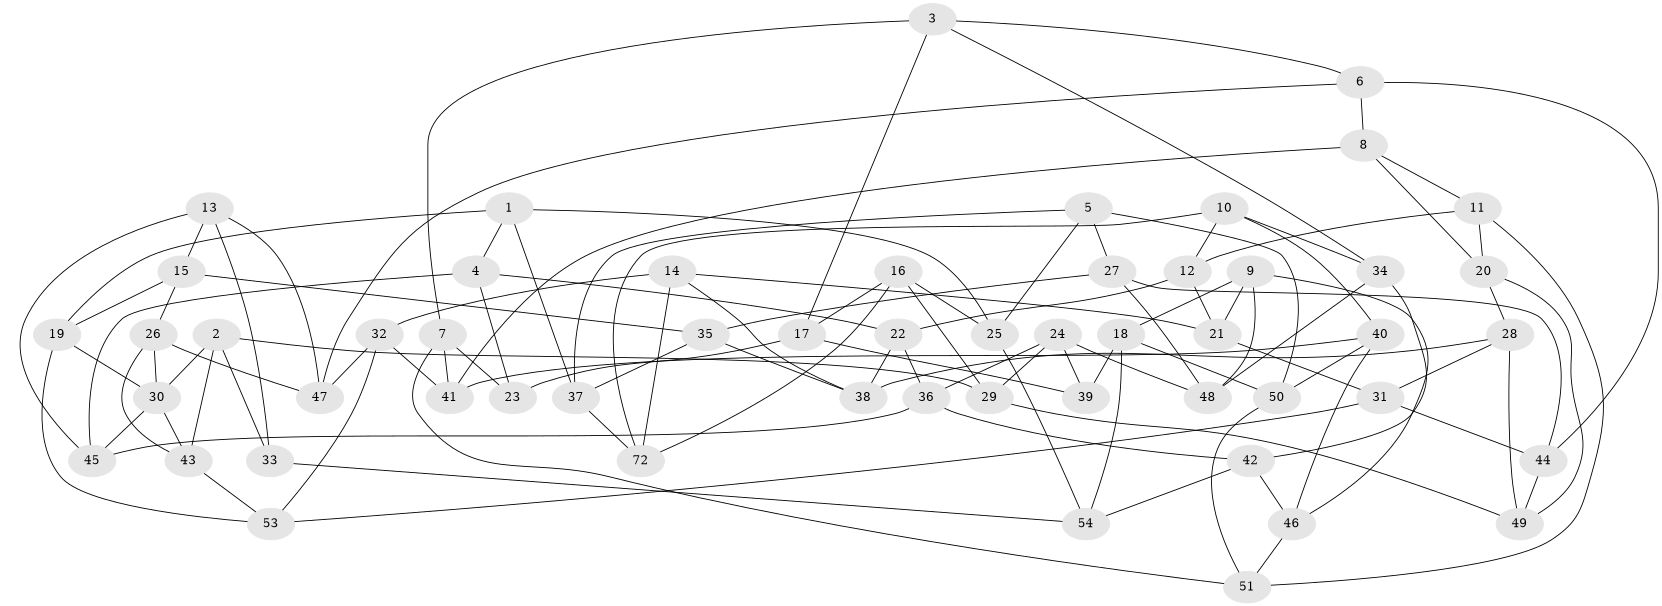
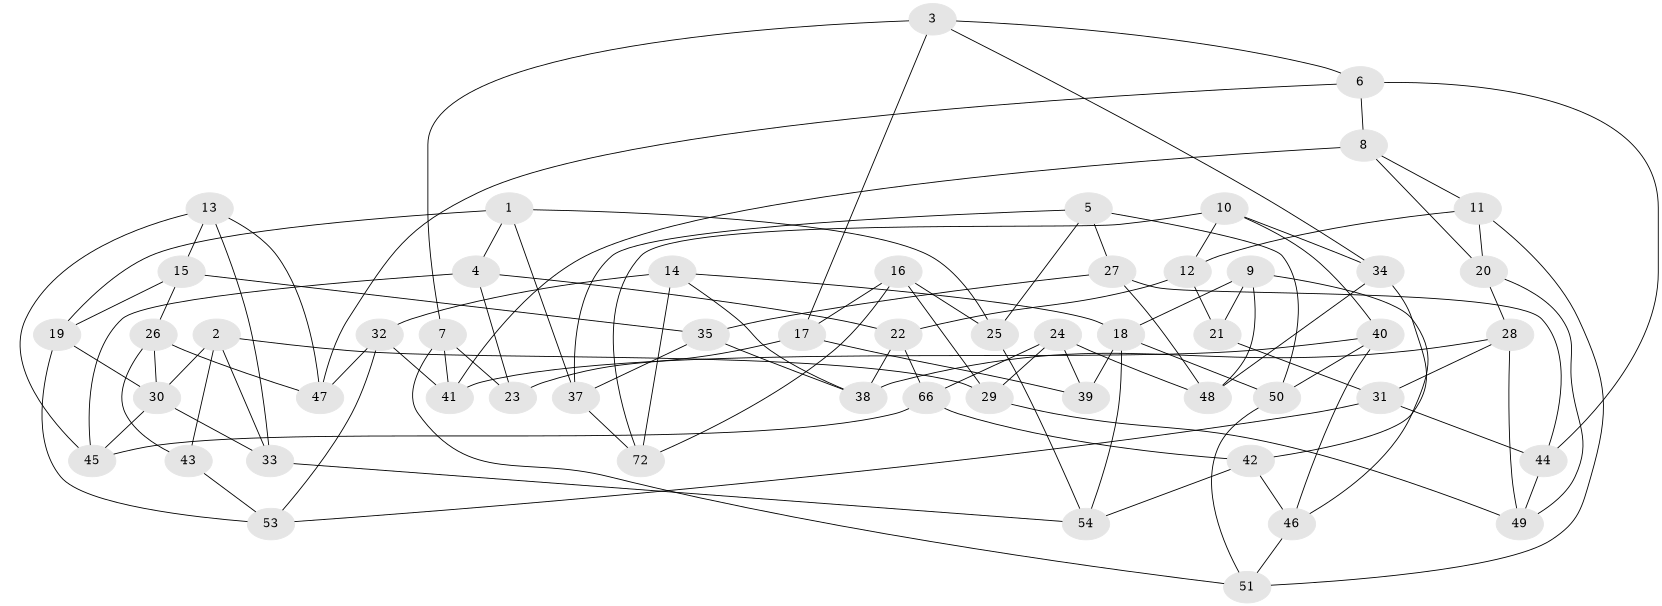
edge "14" -- "21": now "14" -- "18"
node "36": label "36" -> "66"
edge "30" -- "43": now "30" -- "33"
